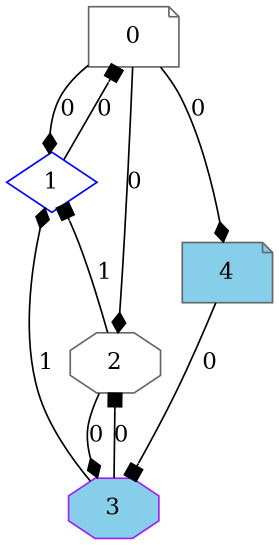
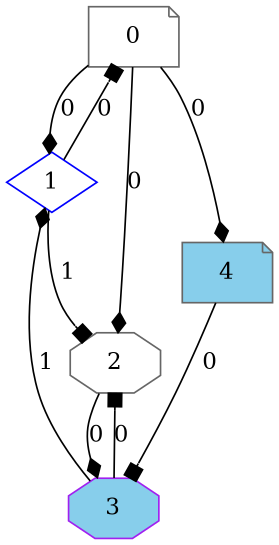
edge "2" -> "1": reversed
